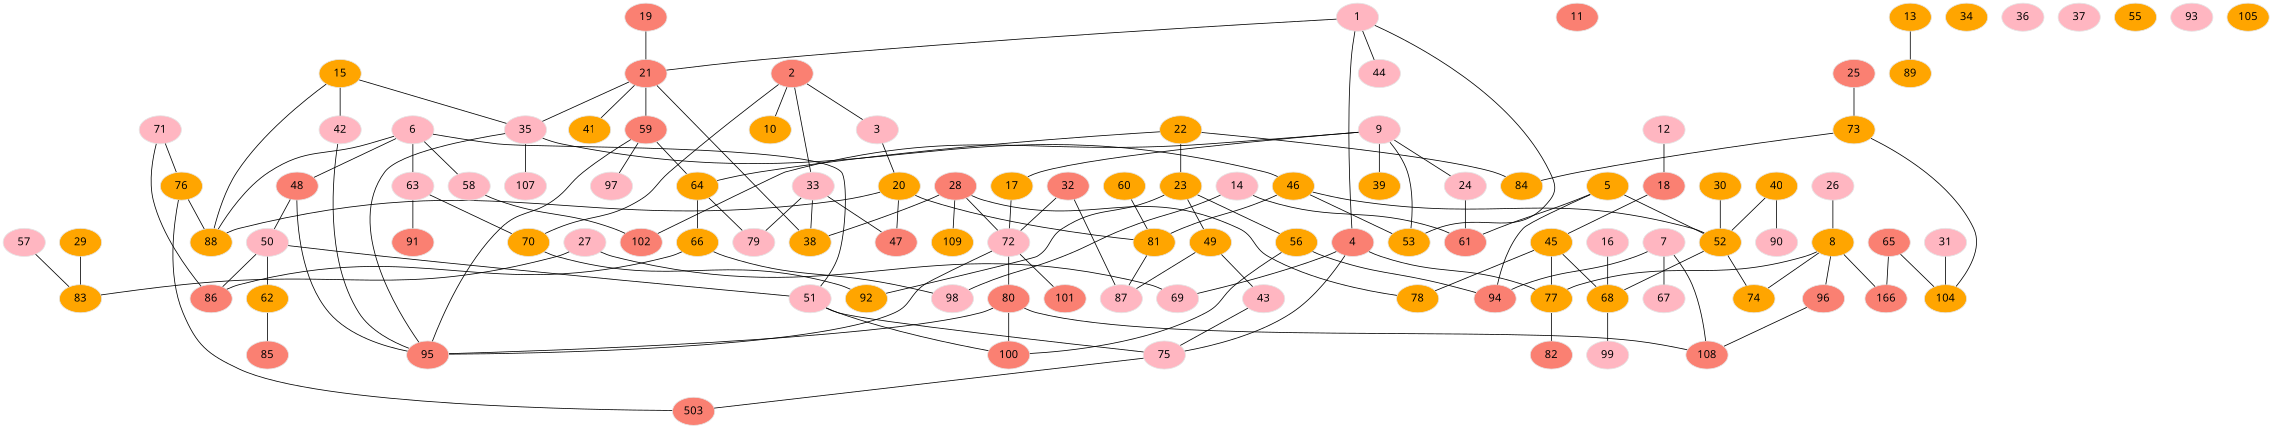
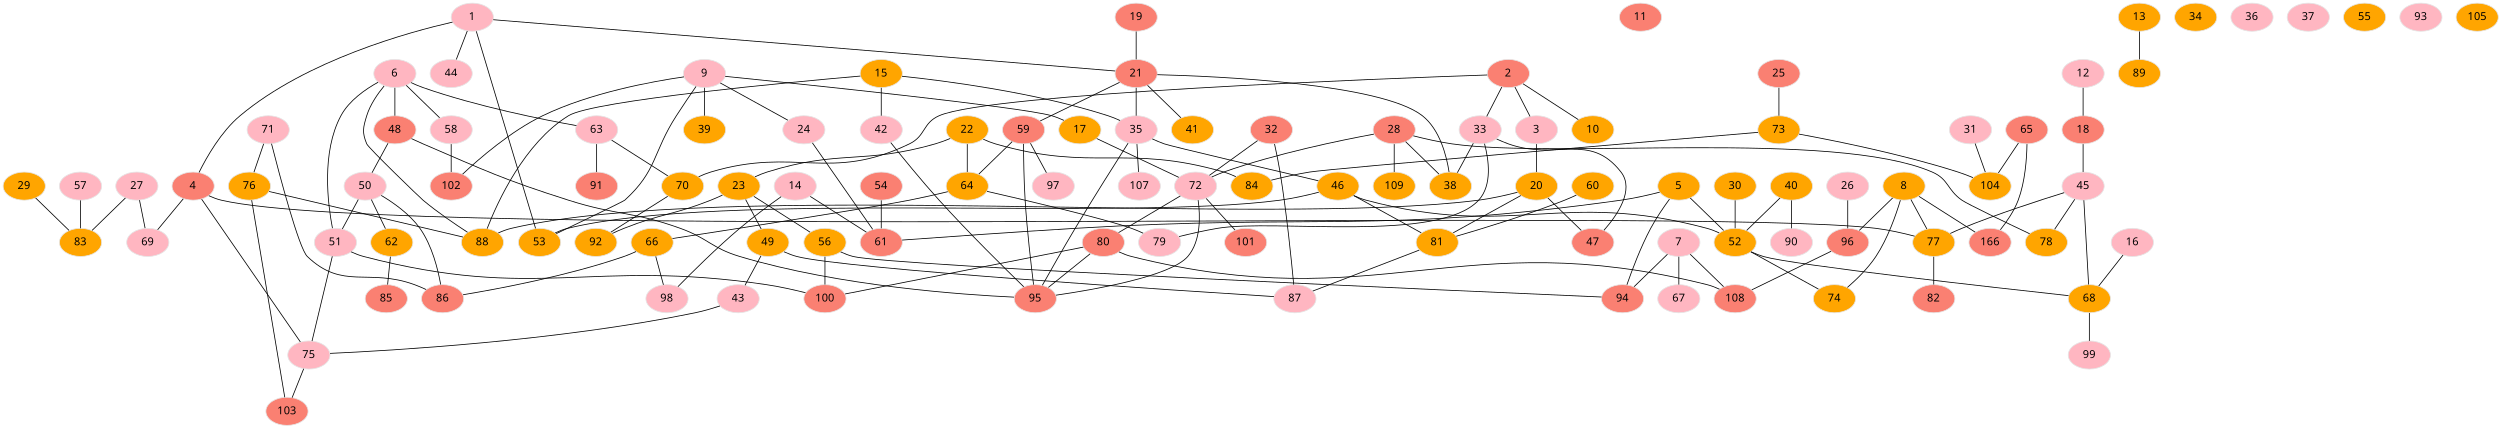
node "54": added
edge "26" -- "8": now "26" -- "96"
node "45": fillcolor orange -> lightpink
node "503": label "503" -> "103"
